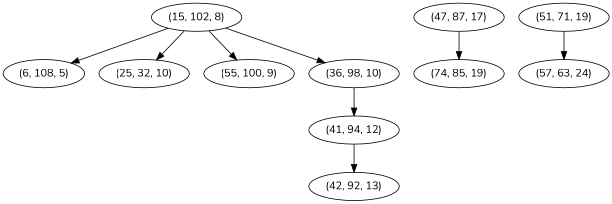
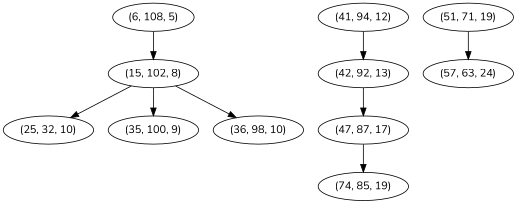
edge "(15, 102, 8)" -> "(6, 108, 5)": reversed
node "(55, 100, 9)": label "(55, 100, 9)" -> "(35, 100, 9)"
edge "(36, 98, 10)" -> "(41, 94, 12)": removed
edge "(42, 92, 13)" -> "(47, 87, 17)": added
